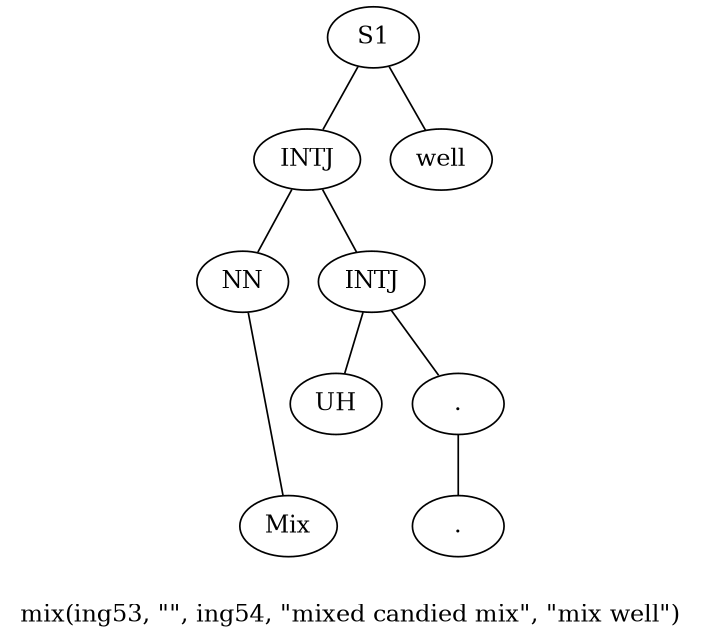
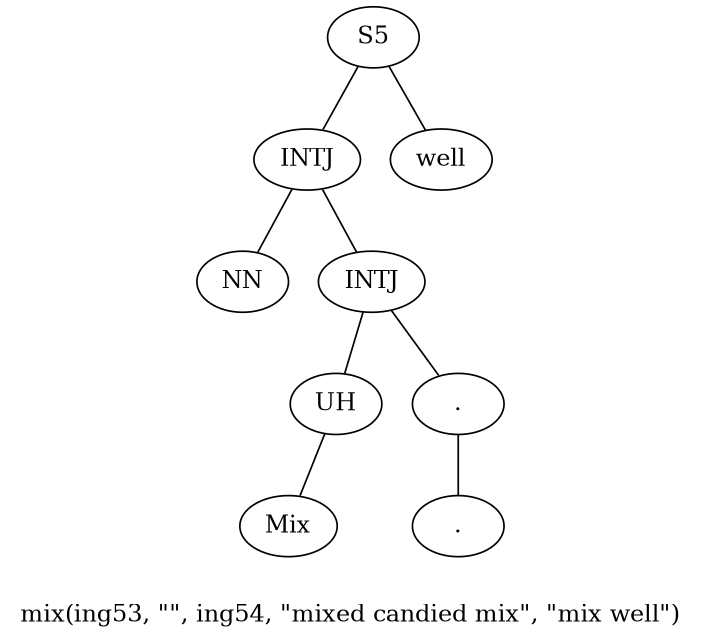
node "S1": label "S1" -> "S5"
edge "NN" -- "Mix": now "UH" -- "Mix"
